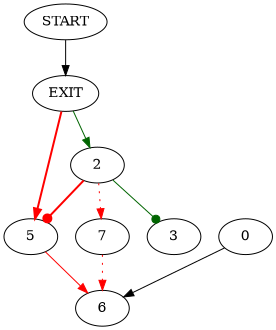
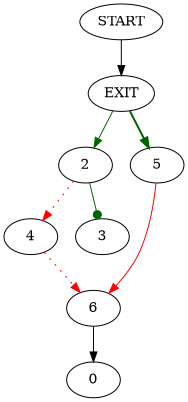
edge "EXIT" -> "5": color red -> darkgreen
edge "2" -> "5": removed
node "7": label "7" -> "4"
edge "0" -> "6": reversed
